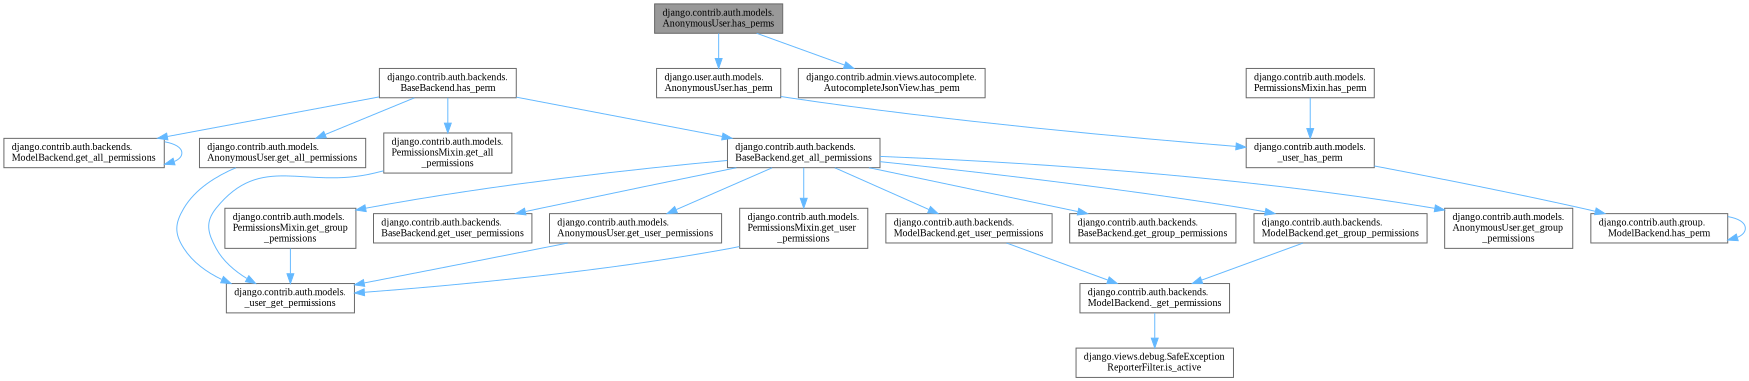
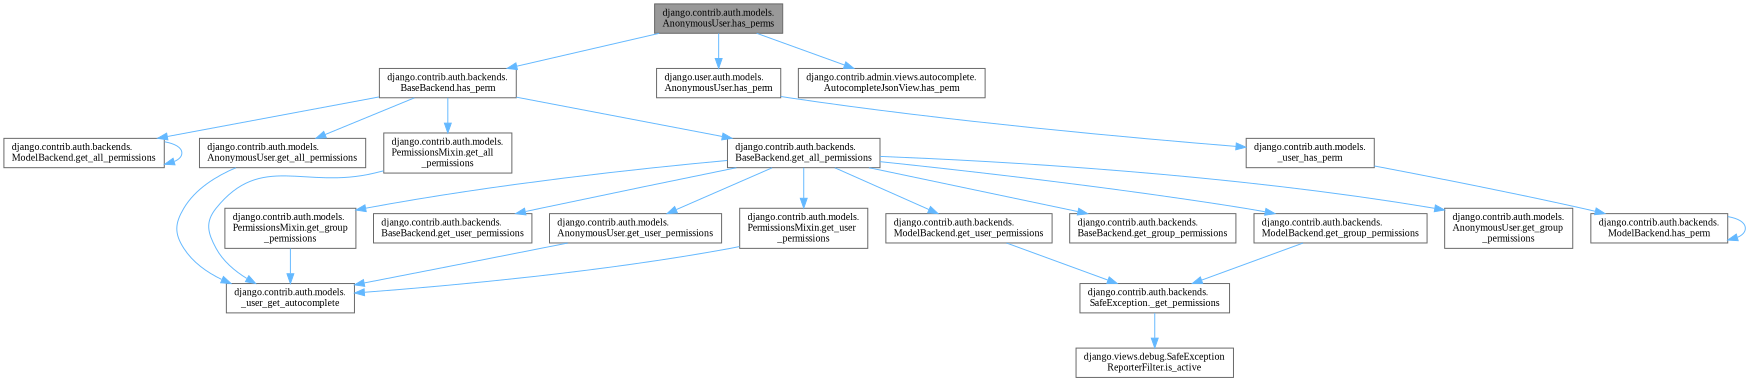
edge "django.contrib.auth.models. AnonymousUser.has_perms" -> "django.contrib.auth.backends. BaseBackend.has_perm": added
node "django.contrib.auth.models. PermissionsMixin.has_perm": removed
node "django.contrib.auth.group. ModelBackend.has_perm": label "django.contrib.auth.group. ModelBackend.has_perm" -> "django.contrib.auth.backends. ModelBackend.has_perm"
node "django.contrib.auth.models. _user_get_permissions": label "django.contrib.auth.models. _user_get_permissions" -> "django.contrib.auth.models. _user_get_autocomplete"
node "django.contrib.auth.backends. ModelBackend._get_permissions": label "django.contrib.auth.backends. ModelBackend._get_permissions" -> "django.contrib.auth.backends. SafeException._get_permissions"
